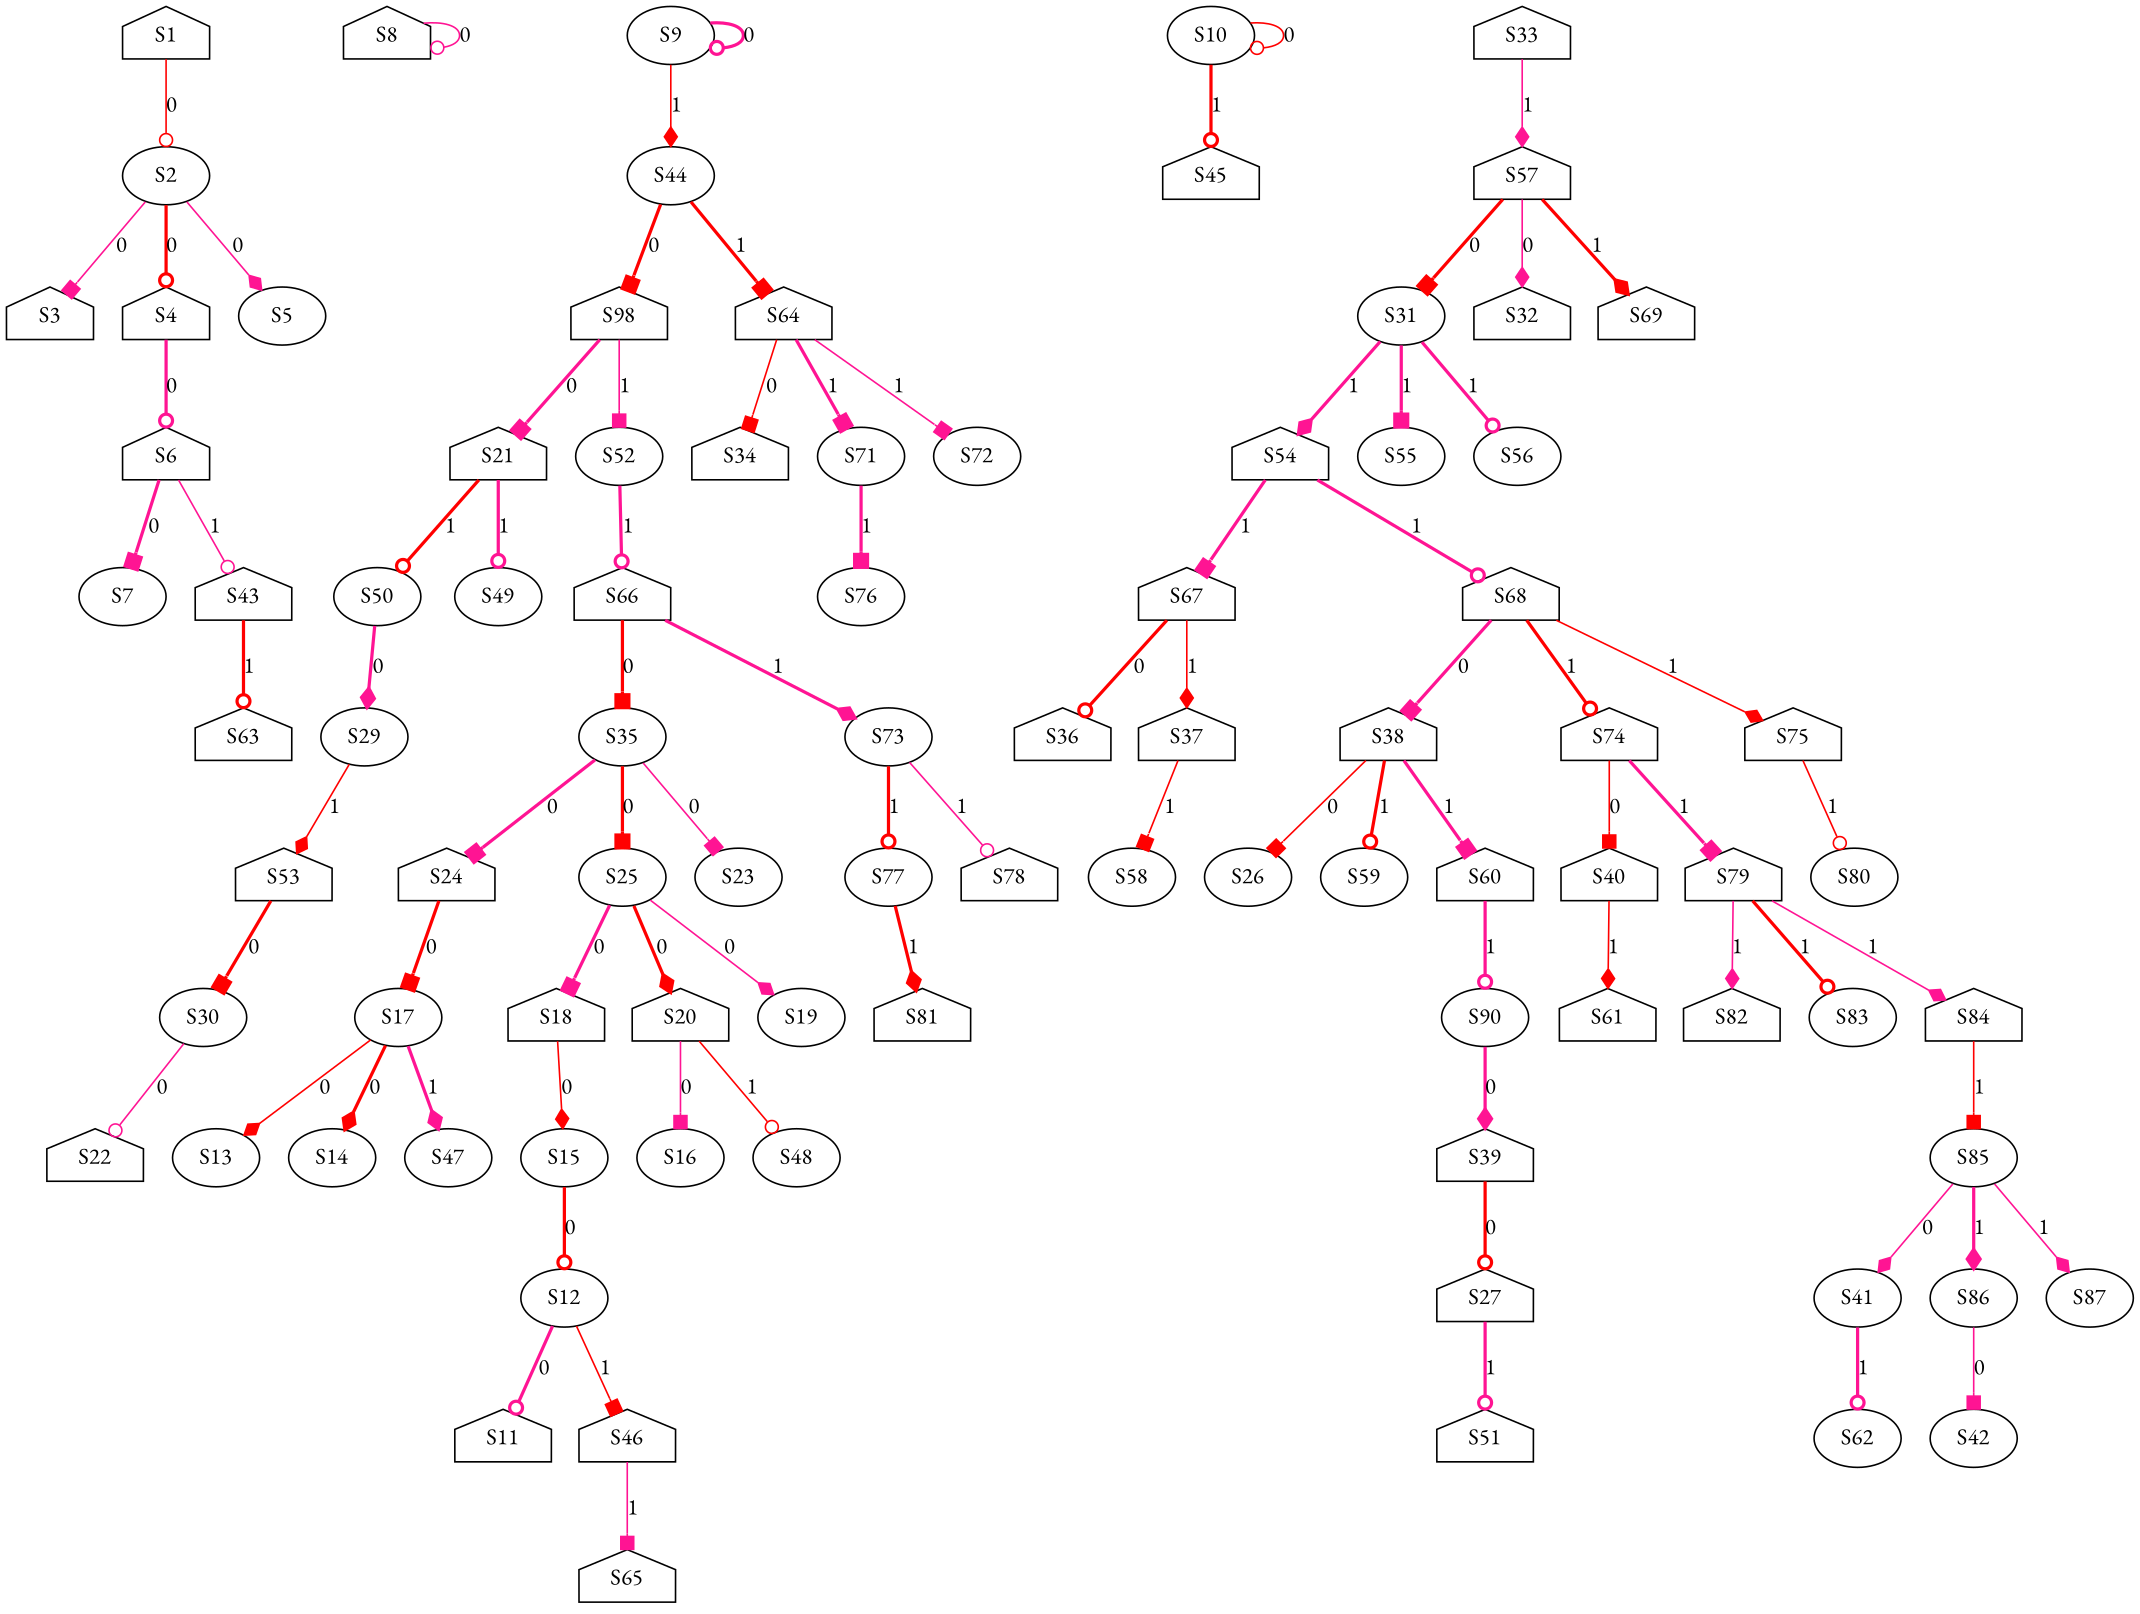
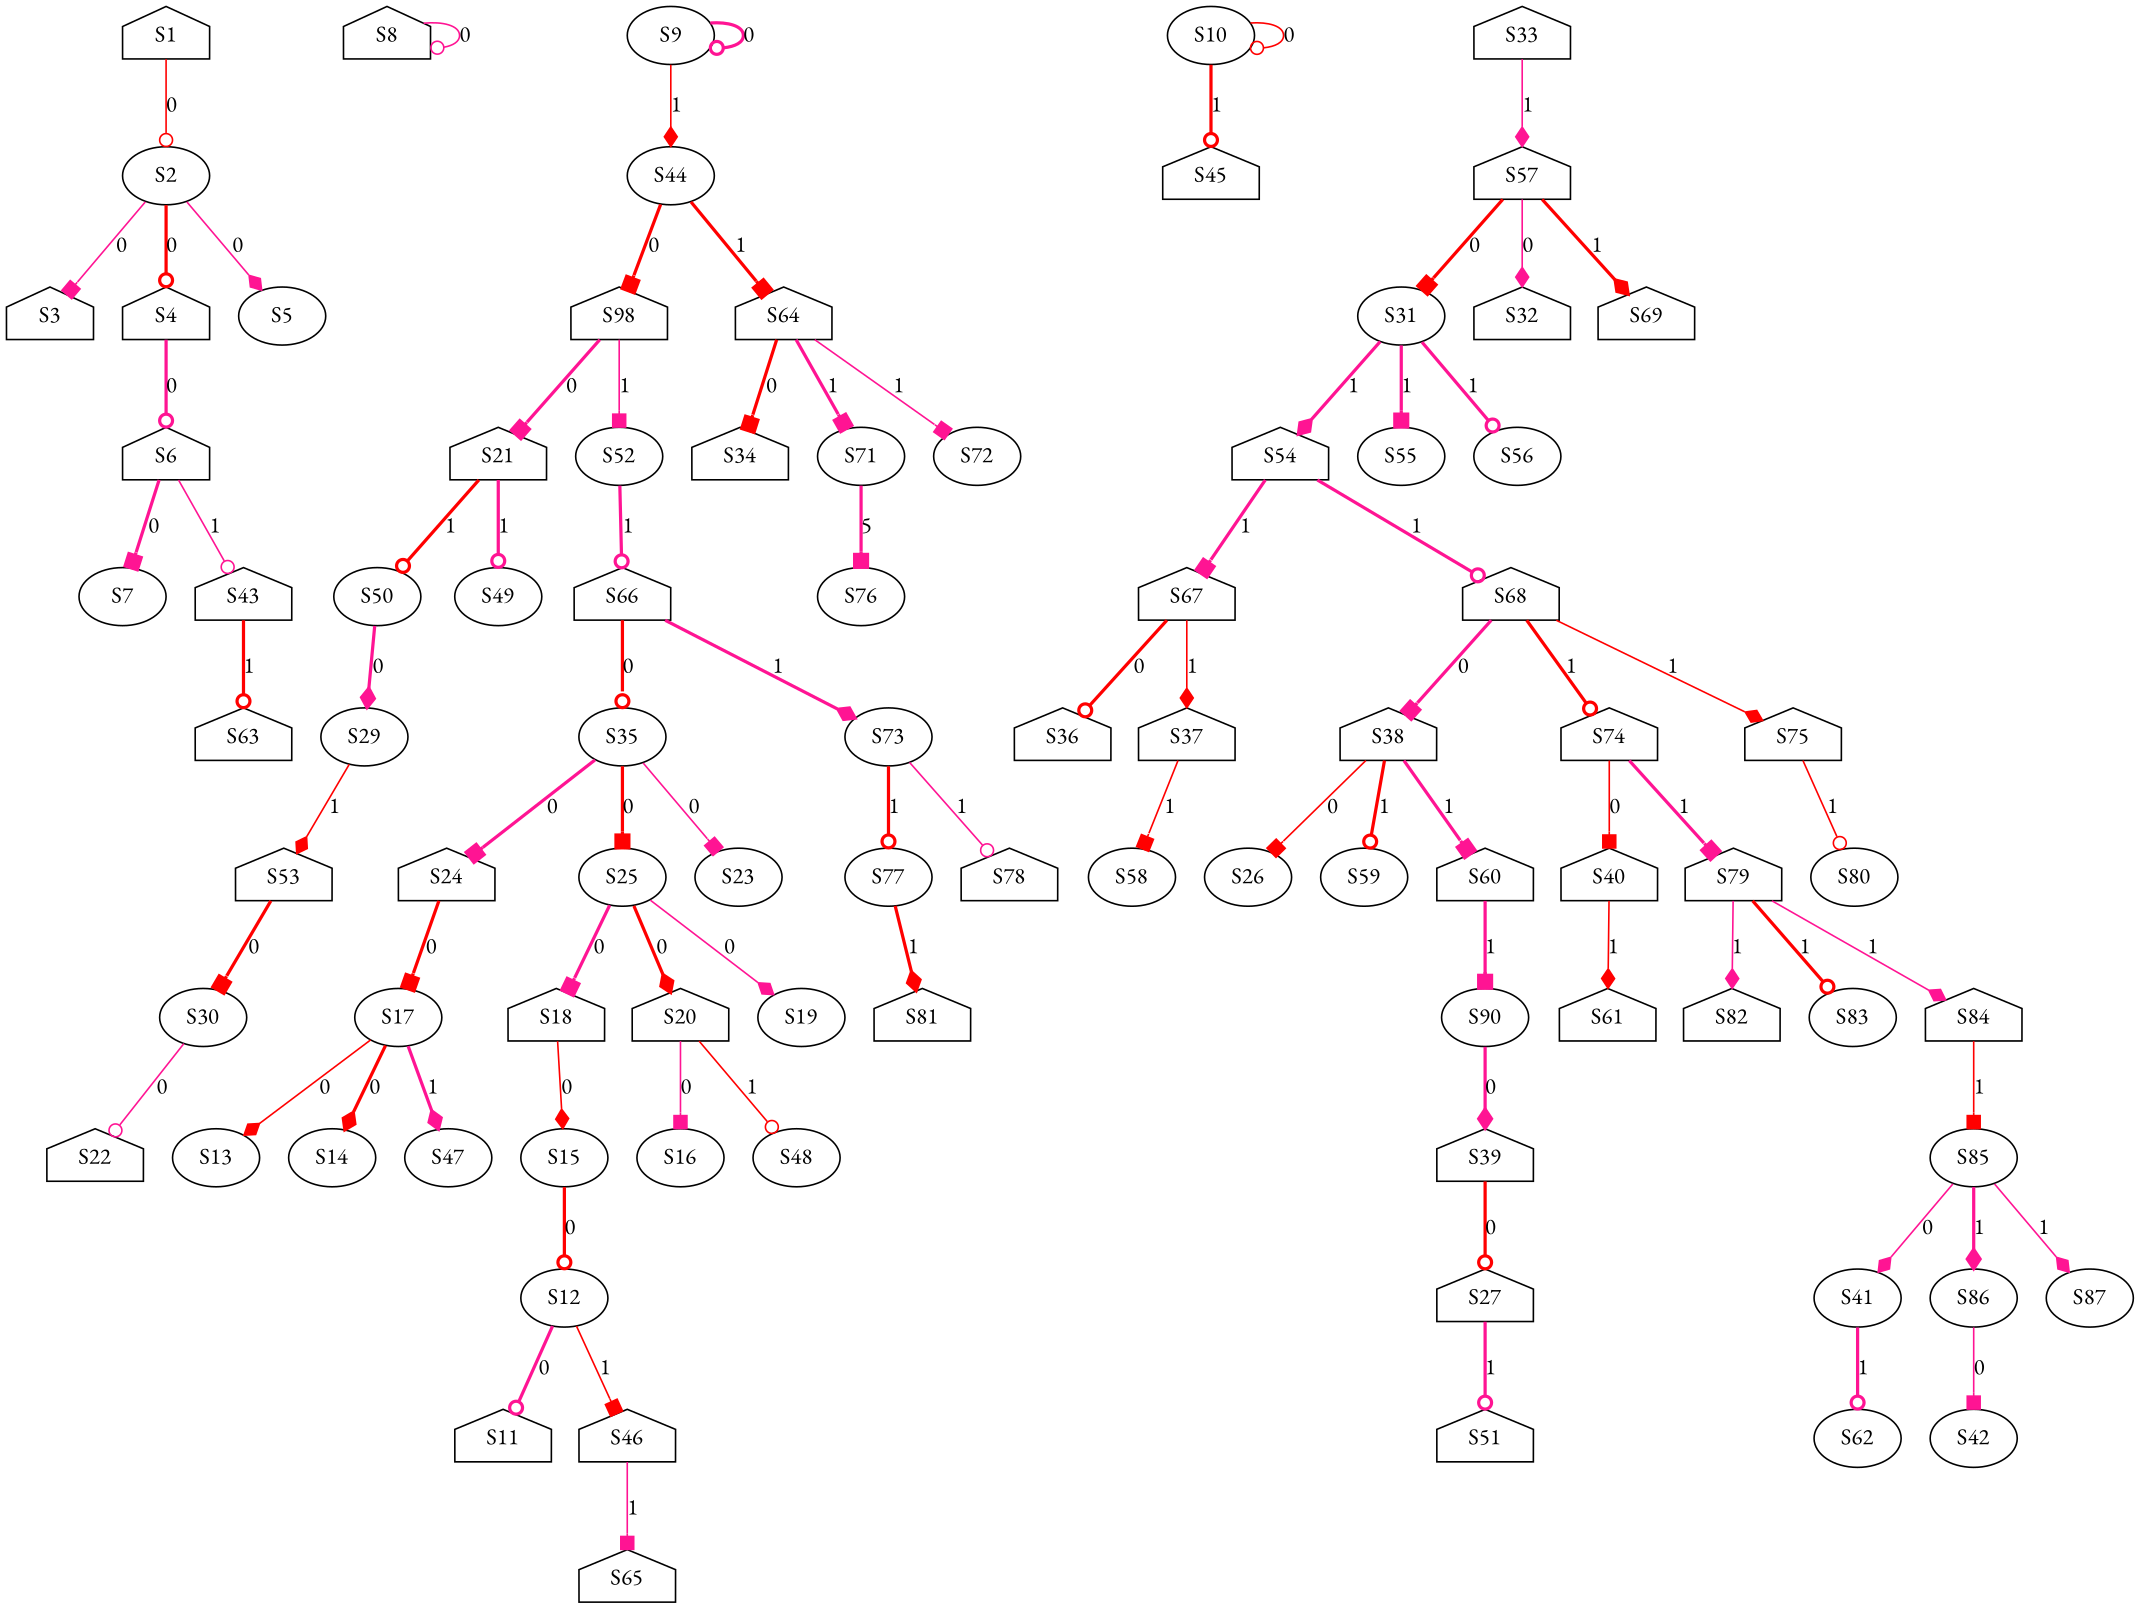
edge "S64" -> "S34": style solid -> bold
edge "S71" -> "S76": label "1" -> "5"
edge "S66" -> "S35": arrowhead box -> odot
edge "S60" -> "S90": arrowhead odot -> box
